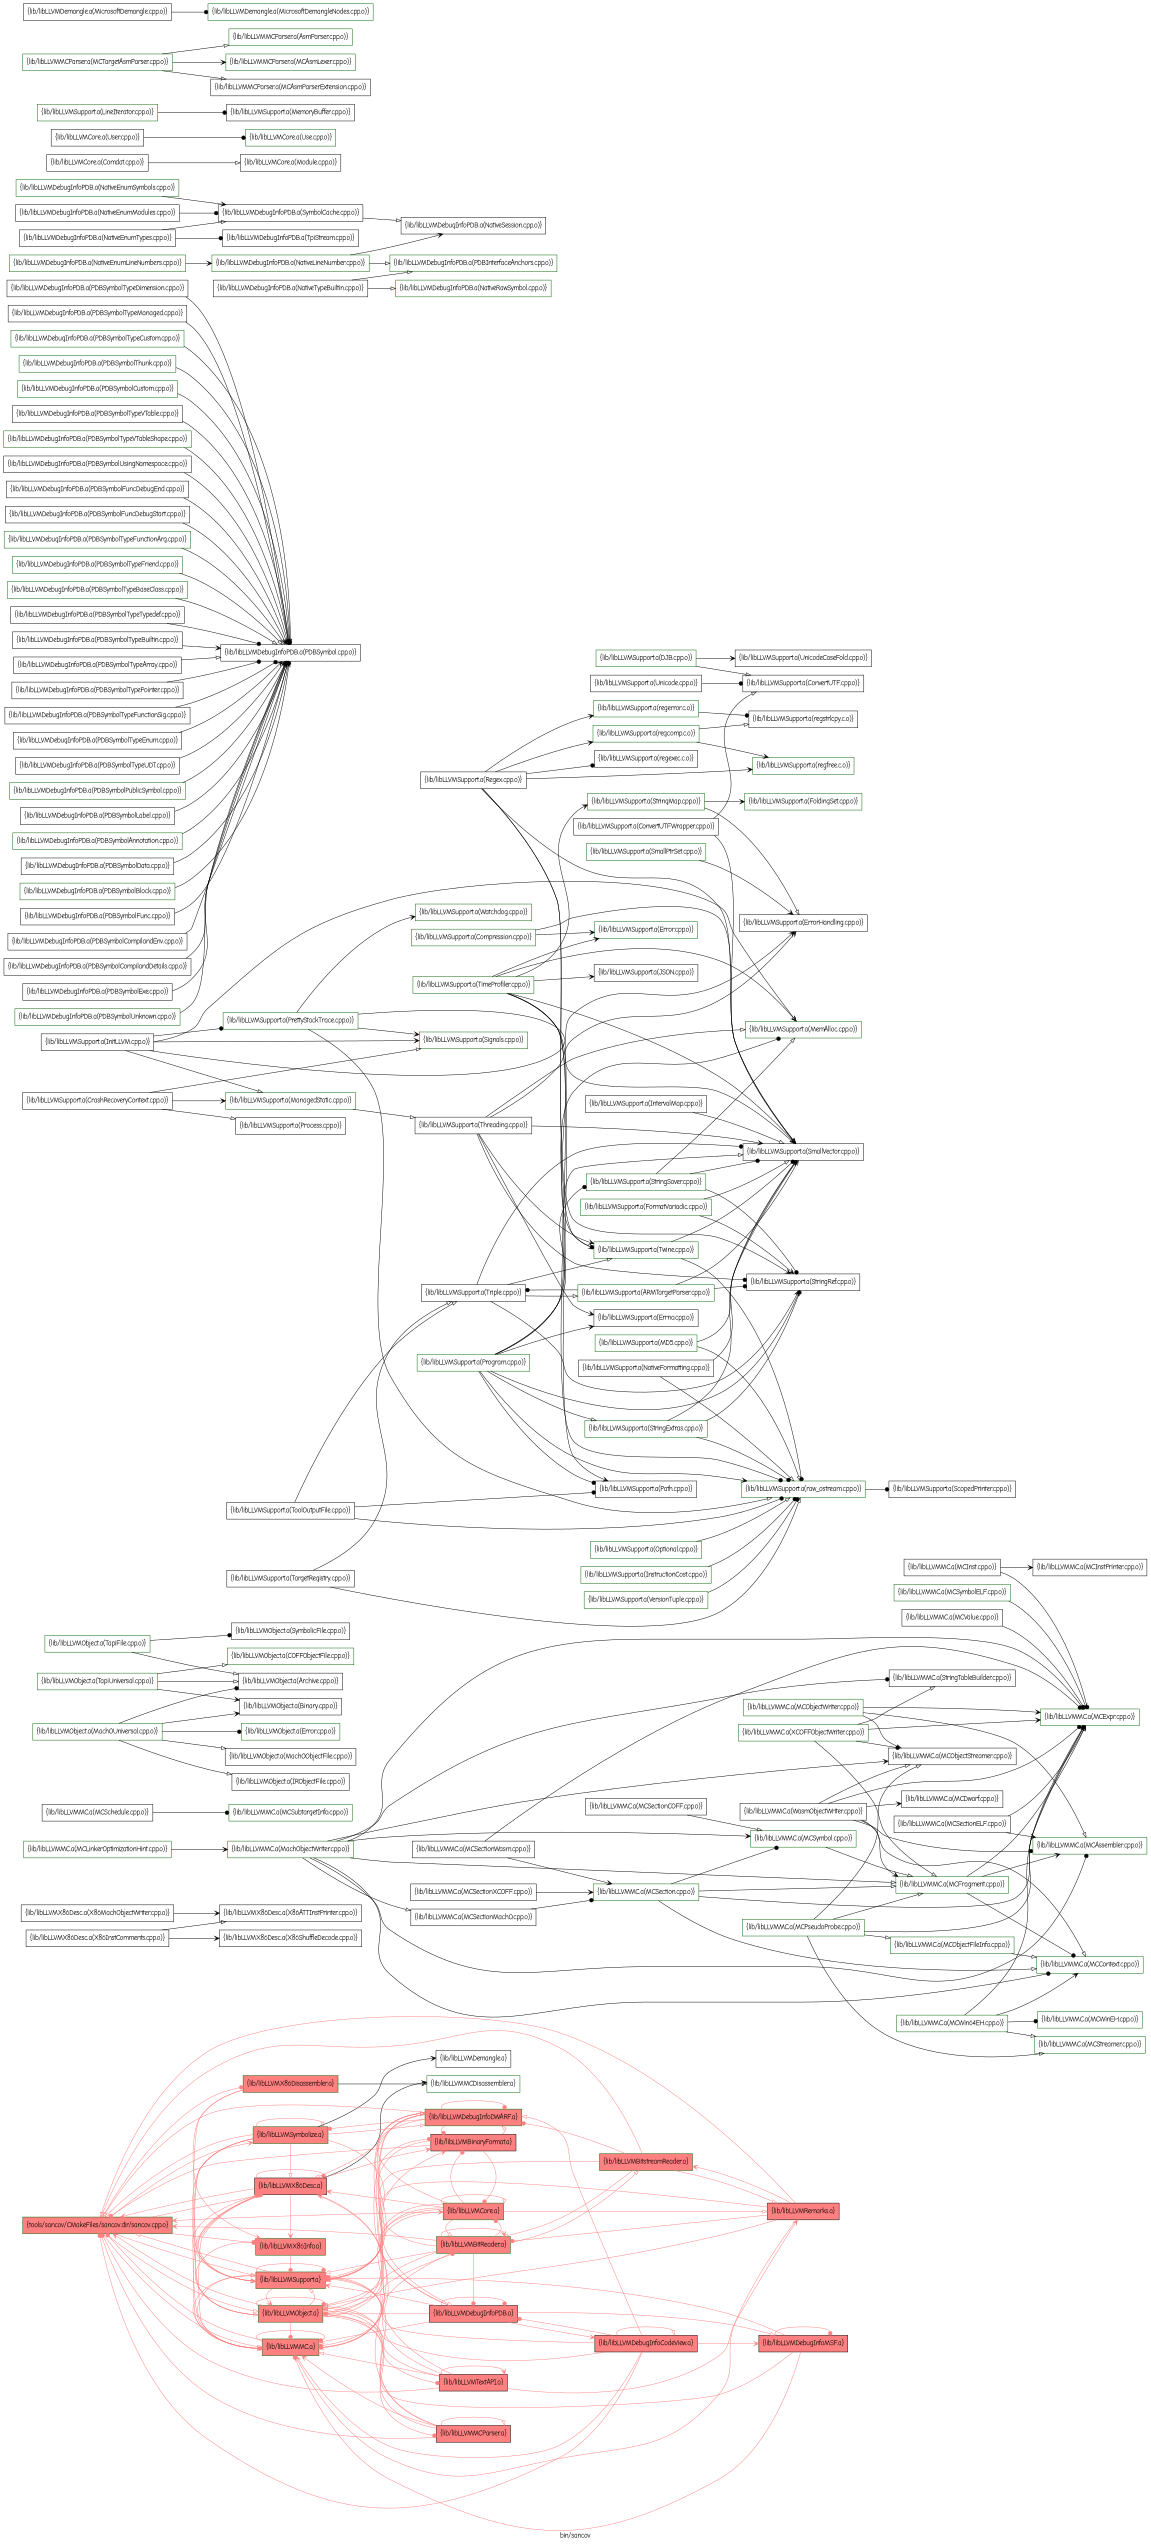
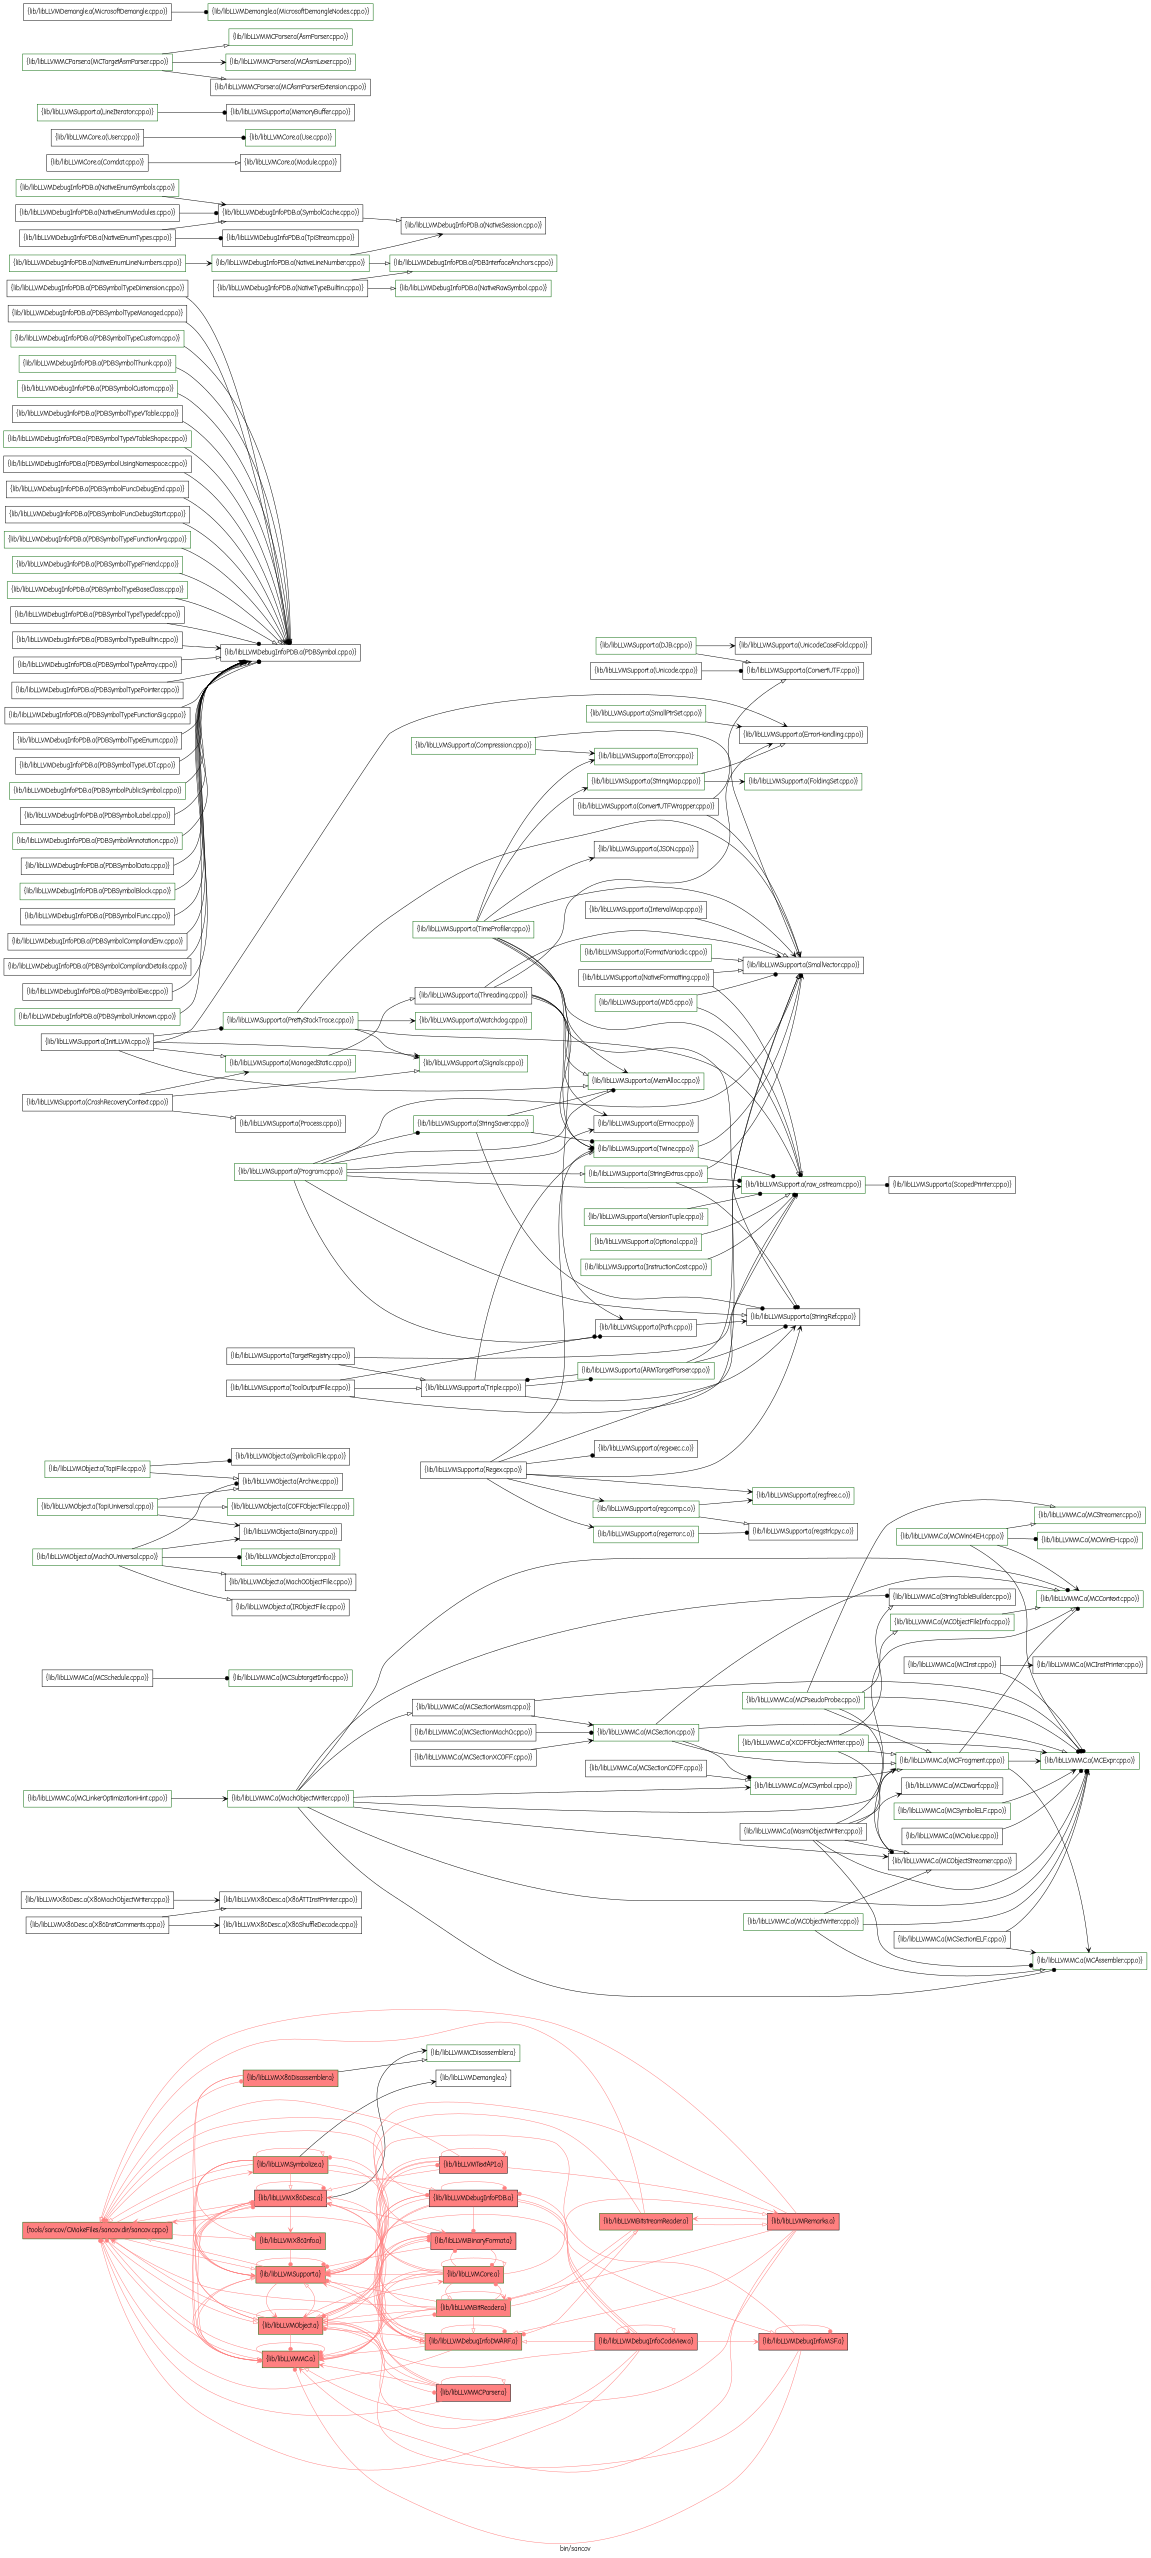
edge "{lib/libLLVMSupport.a(Triple.cpp.o)}" -> "{lib/libLLVMSupport.a(SmallVector.cpp.o)}": removed
edge "{lib/libLLVMSupport.a(StringSaver.cpp.o)}" -> "{lib/libLLVMSupport.a(SmallVector.cpp.o)}": now "{lib/libLLVMSupport.a(StringSaver.cpp.o)}" -> "{lib/libLLVMSupport.a(Twine.cpp.o)}"
edge "{lib/libLLVMSupport.a(FormatVariadic.cpp.o)}" -> "{lib/libLLVMSupport.a(StringRef.cpp.o)}": now "{lib/libLLVMSupport.a(Path.cpp.o)}" -> "{lib/libLLVMSupport.a(StringRef.cpp.o)}"
edge "{lib/libLLVMSupport.a(Triple.cpp.o)}" -> "{lib/libLLVMSupport.a(ARMTargetParser.cpp.o)}": arrowhead onormal -> dot
edge "{lib/libLLVMMC.a(MachObjectWriter.cpp.o)}" -> "{lib/libLLVMMC.a(MCSectionMachO.cpp.o)}": now "{lib/libLLVMMC.a(MachObjectWriter.cpp.o)}" -> "{lib/libLLVMMC.a(MCSectionWasm.cpp.o)}"
edge "{lib/libLLVMDebugInfoPDB.a}" -> "{tools/sancov/CMakeFiles/sancov.dir/sancov.cpp.o}": added
edge "{lib/libLLVMObject.a}" -> "{lib/libLLVMX86Info.a}": now "{lib/libLLVMObject.a}" -> "{lib/libLLVMBinaryFormat.a}"
edge "{lib/libLLVMRemarks.a}" -> "{lib/libLLVMDebugInfoDWARF.a}": added
